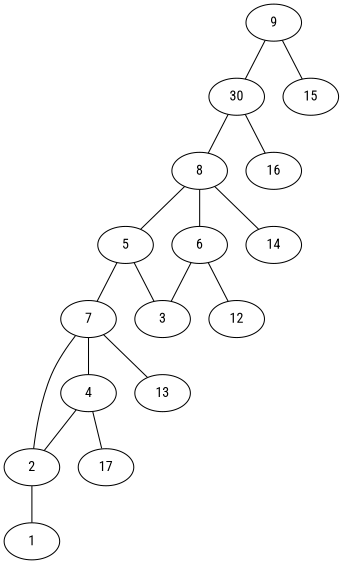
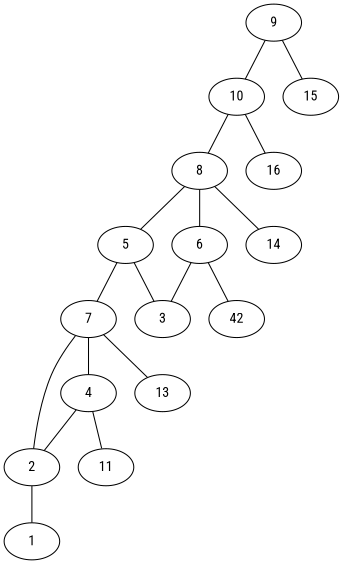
node "30": label "30" -> "10"
node "12": label "12" -> "42"
node "17": label "17" -> "11"
